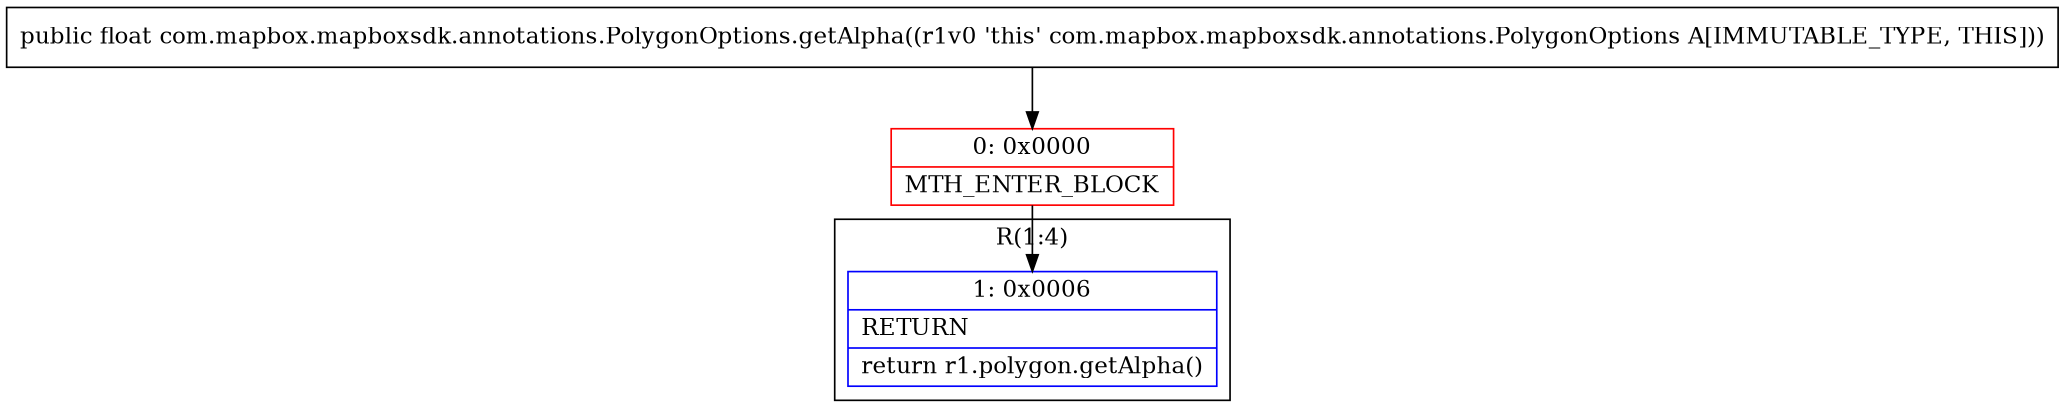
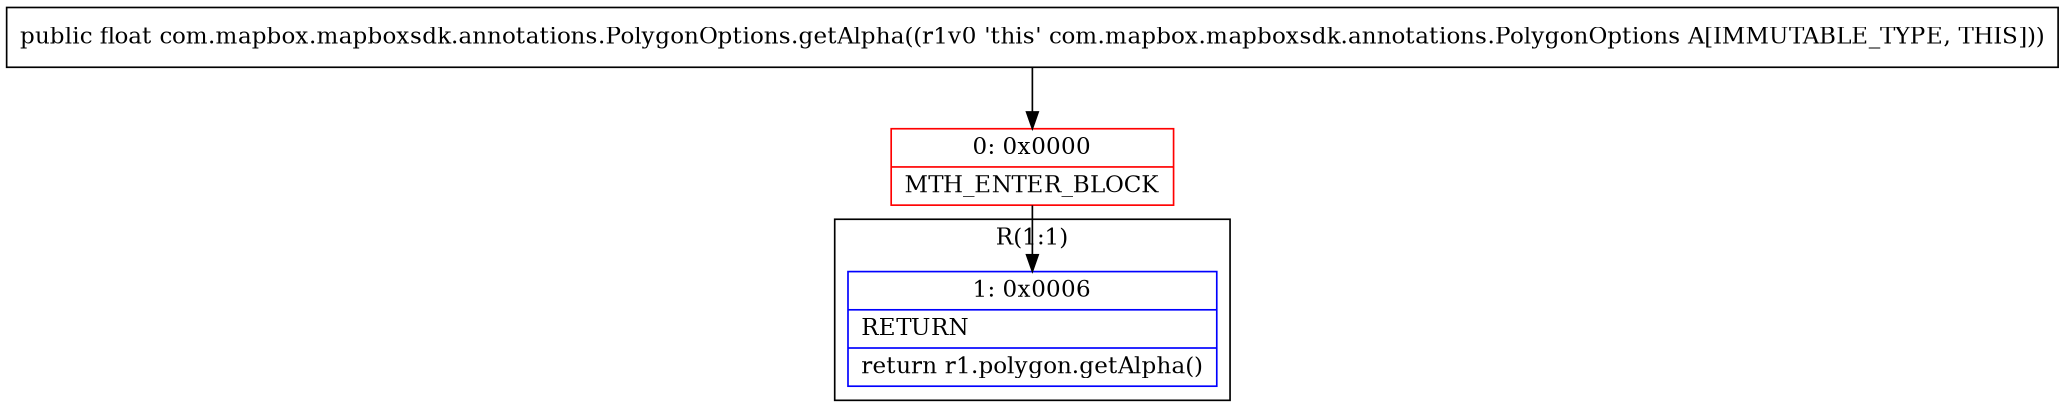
cluster "R(1:4)": label "R(1:4)" -> "R(1:1)"
